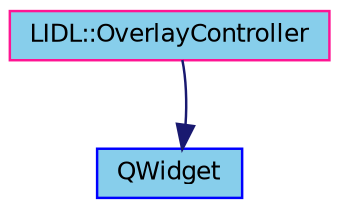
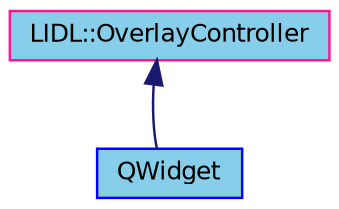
edge "LIDL::OverlayController" -> "QWidget": reversed
